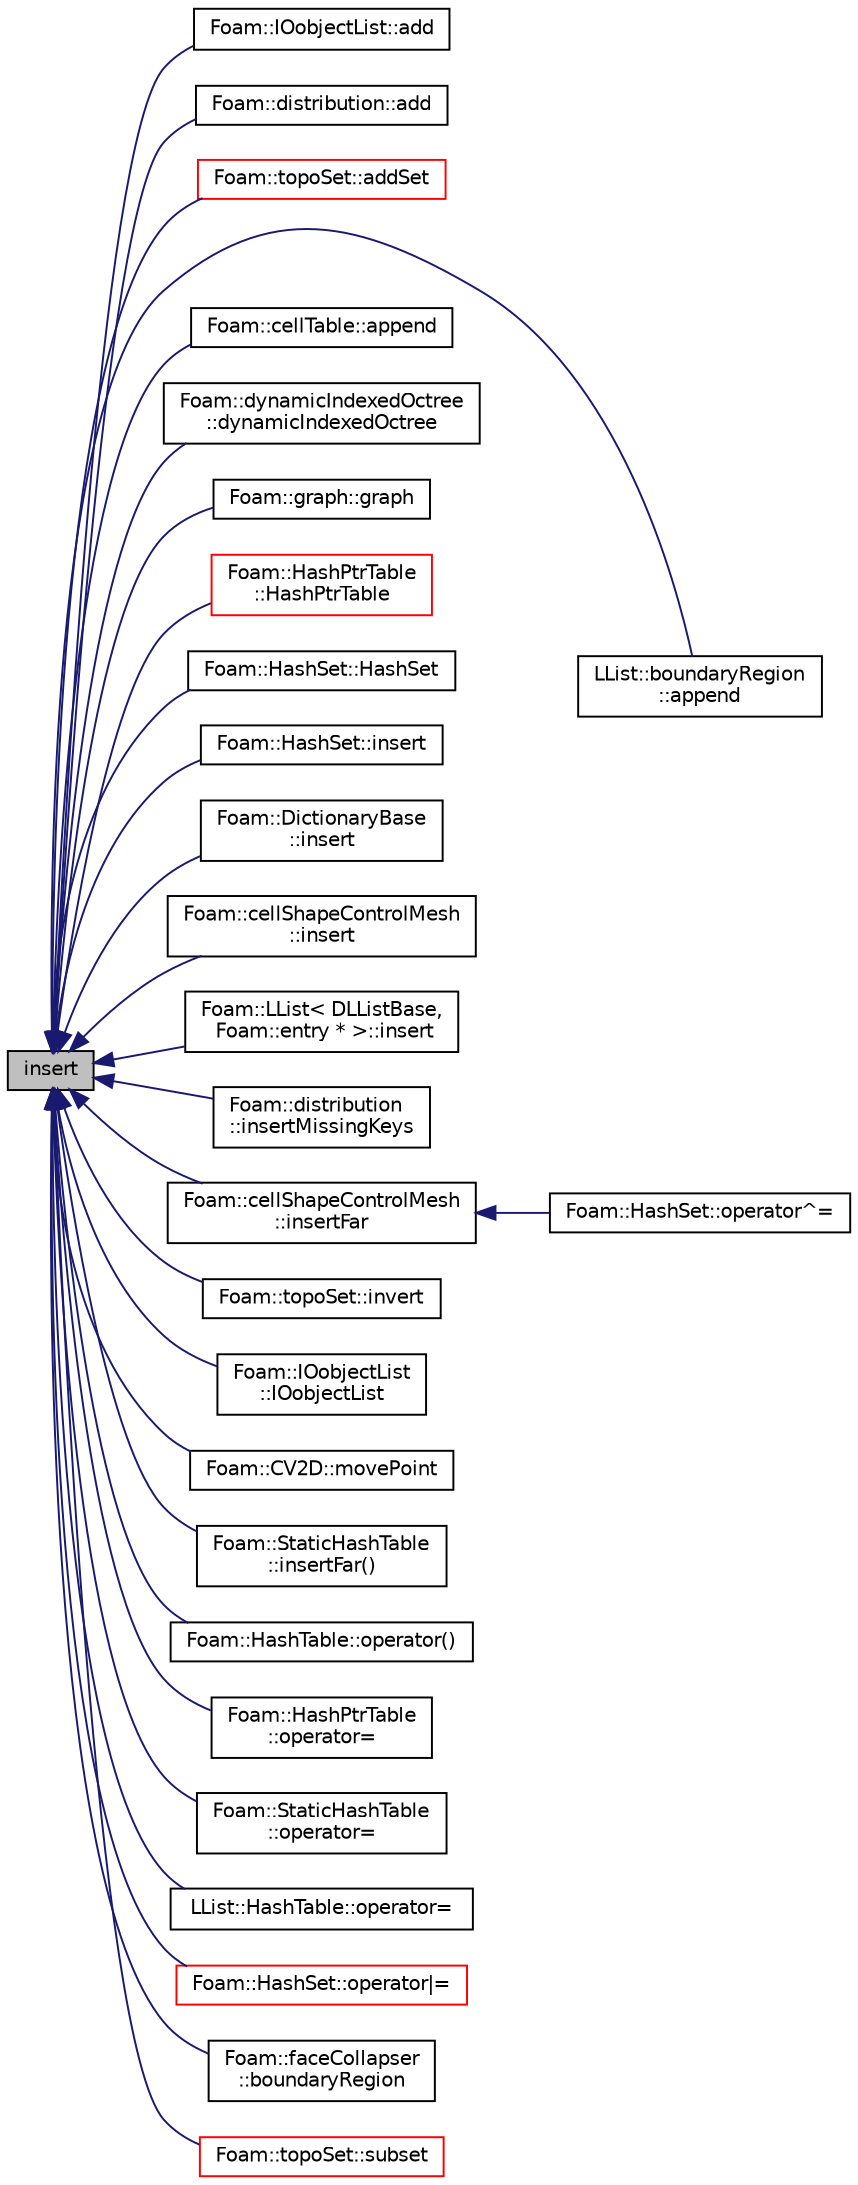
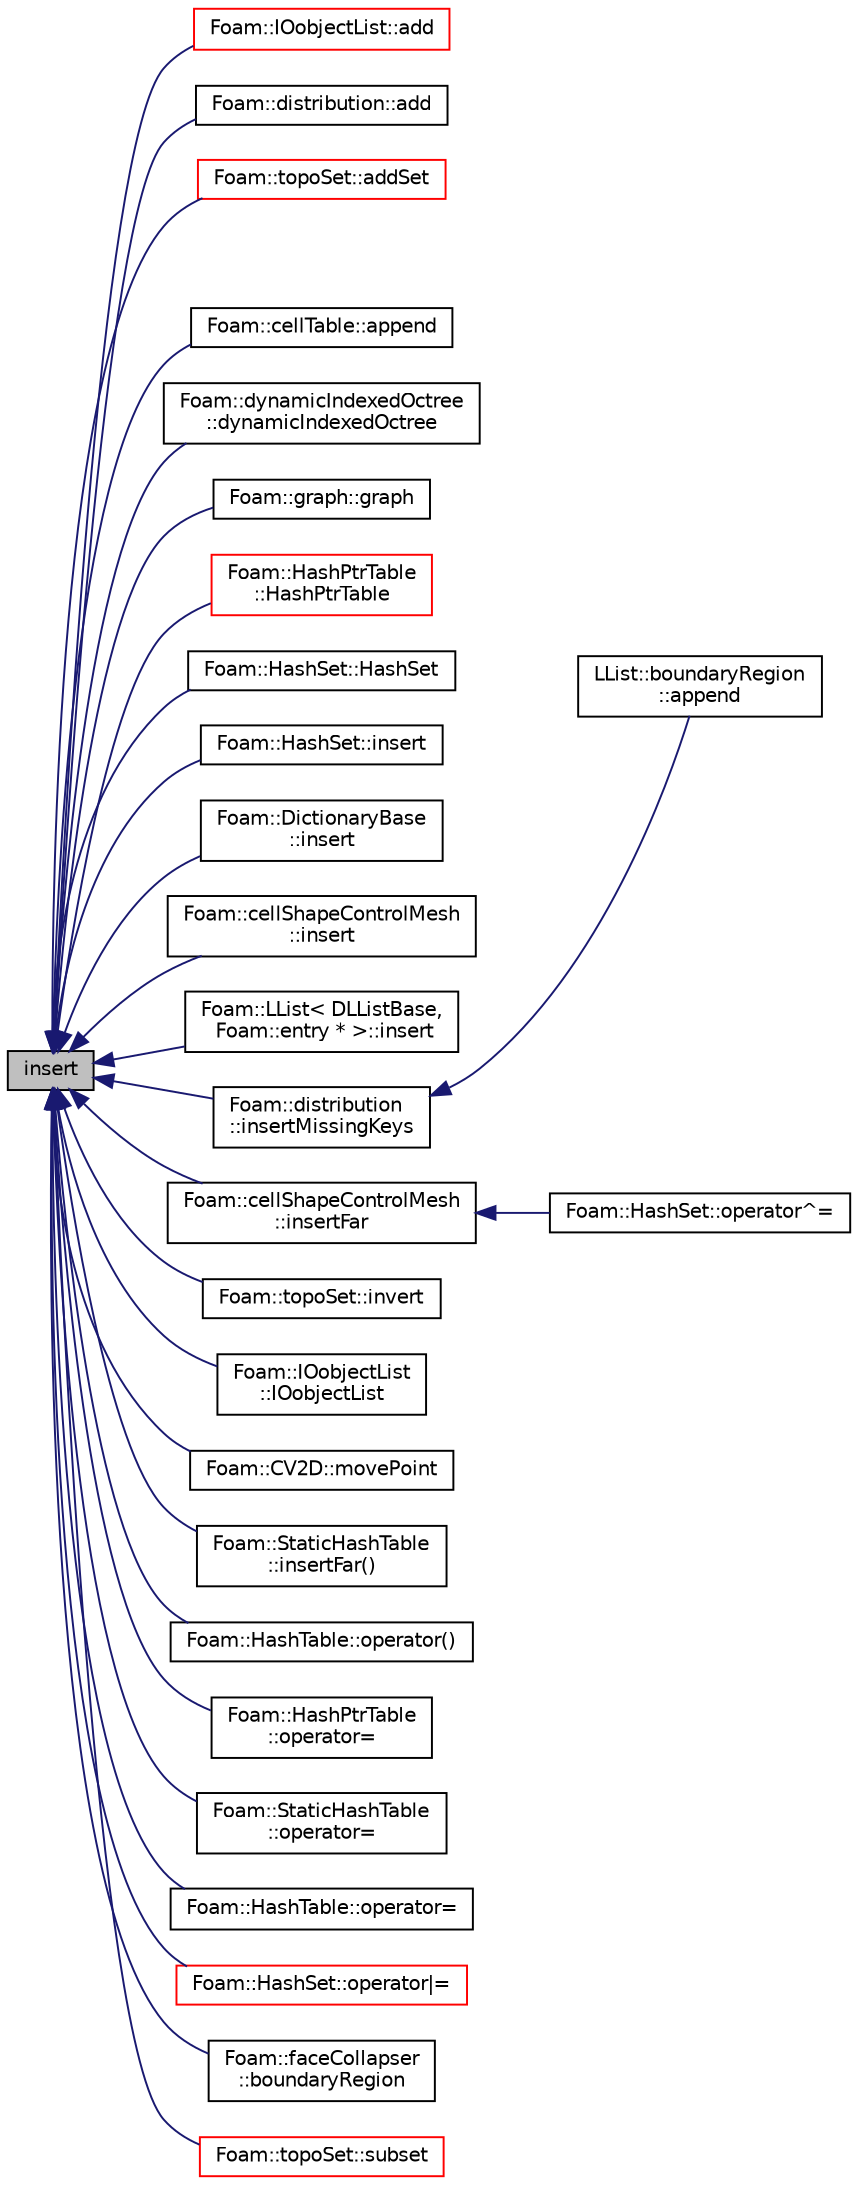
node "Foam::IOobjectList::add": color black -> red
edge "LList::boundaryRegion ::append" -> "insert": now "LList::boundaryRegion ::append" -> "Foam::distribution ::insertMissingKeys"
node "LList::HashTable::operator=": label "LList::HashTable::operator=" -> "Foam::HashTable::operator="
